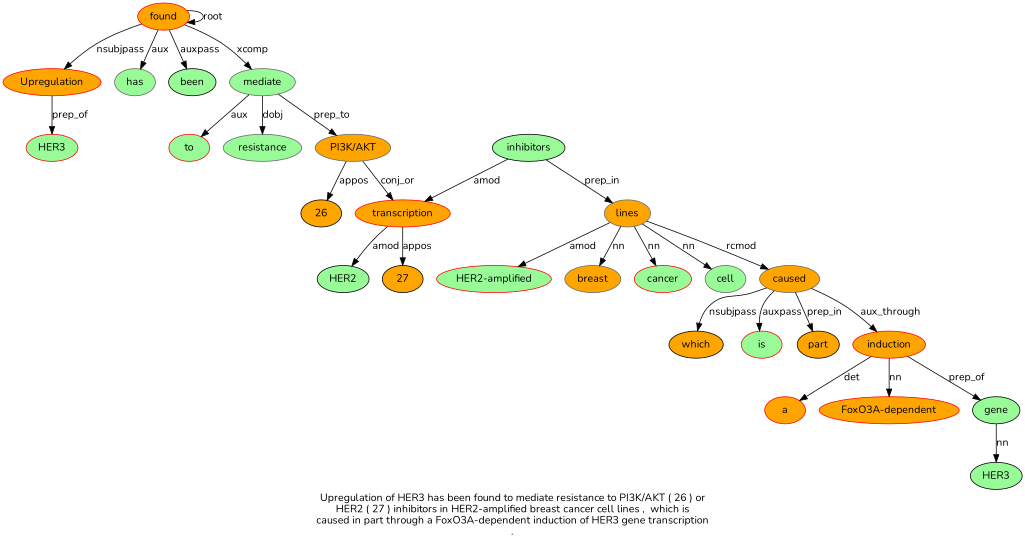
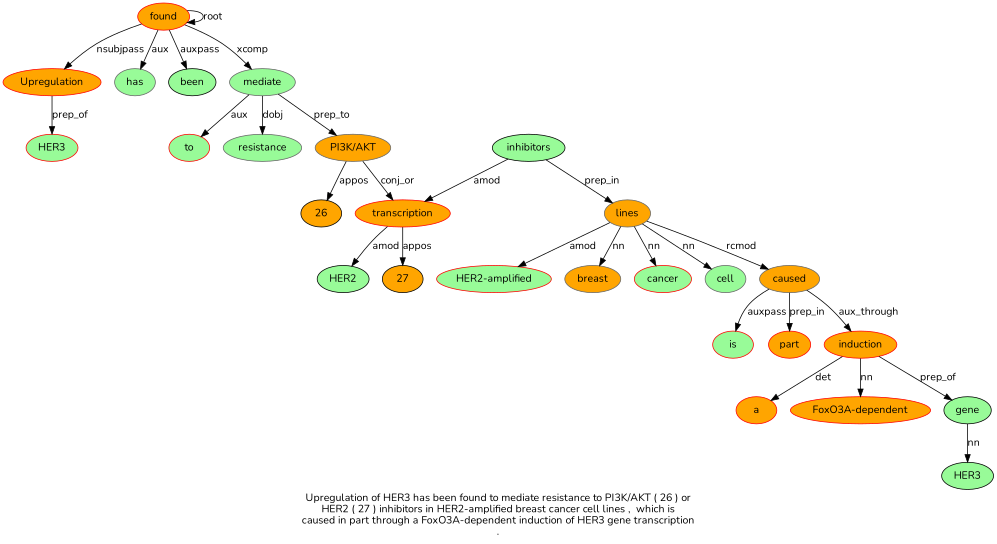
node "which": removed
node "part": color black -> red
